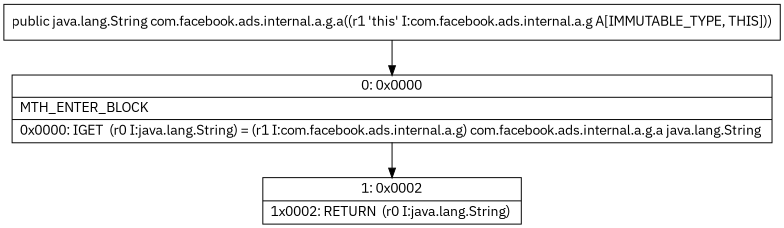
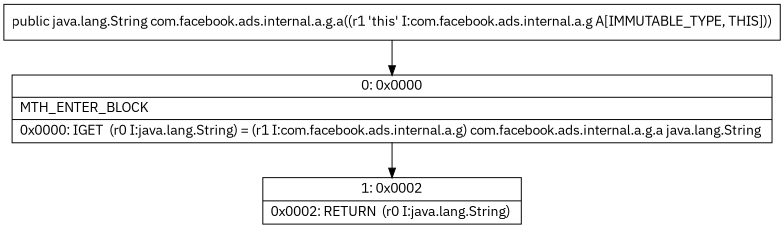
node "1: 0x0002": text "1x0002: RETURN  (r0 I:java.lang.String)" -> "0x0002: RETURN  (r0 I:java.lang.String)"
